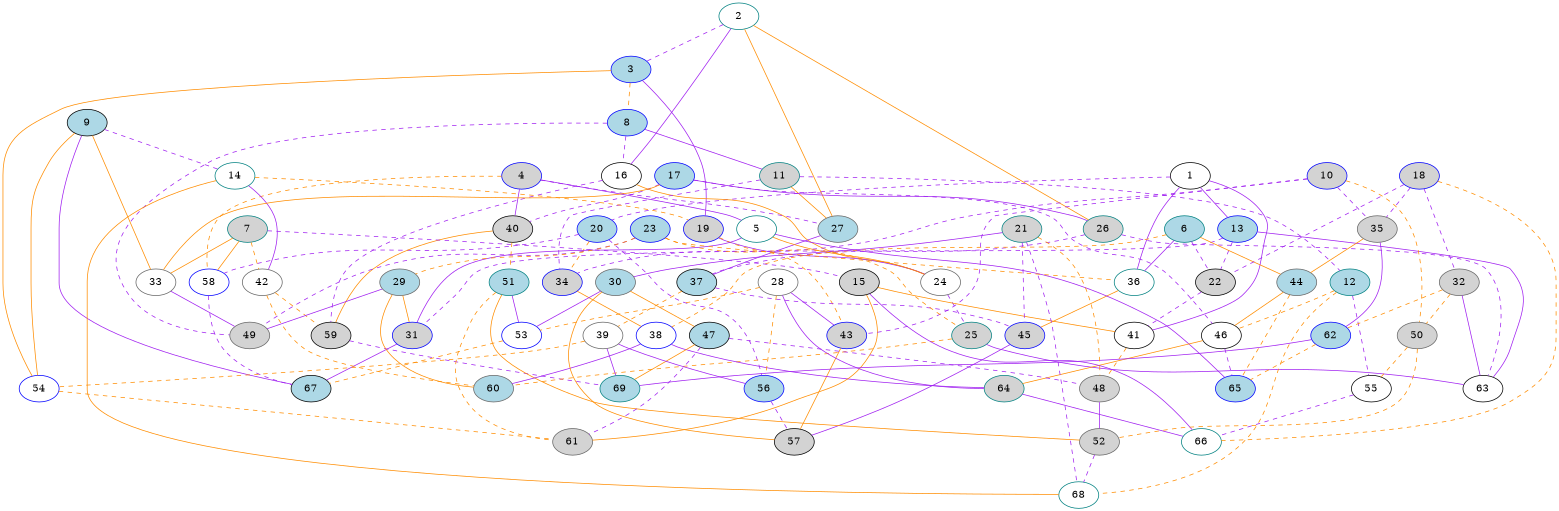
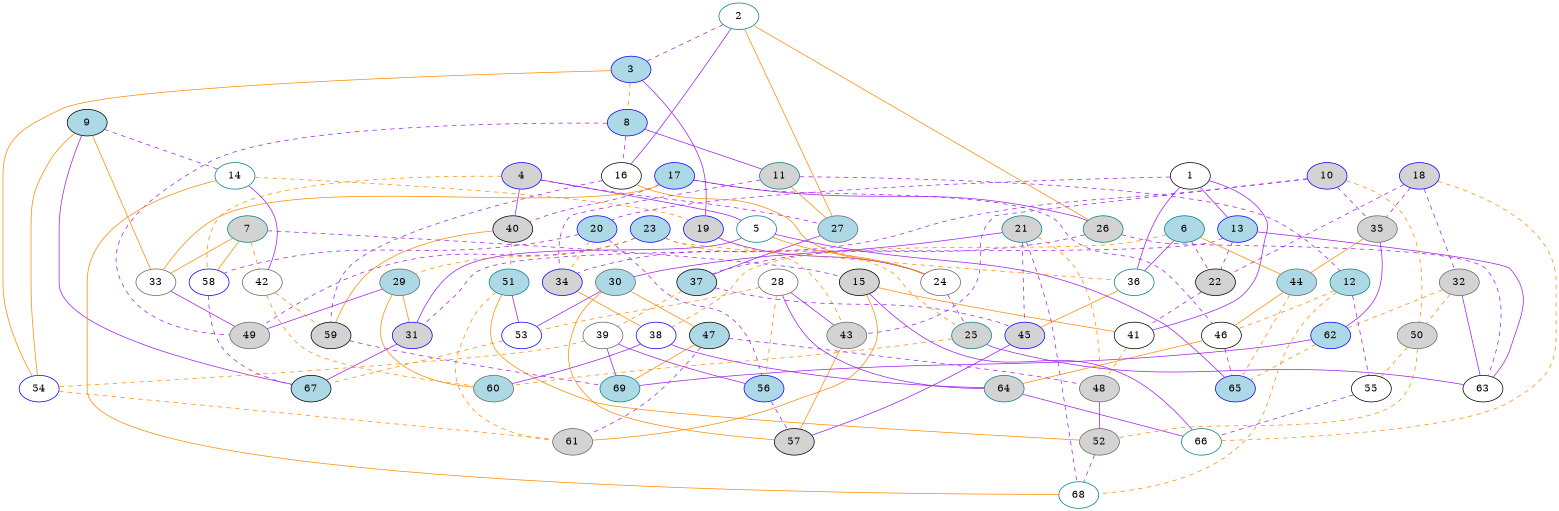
node "43": color blue -> gray40
